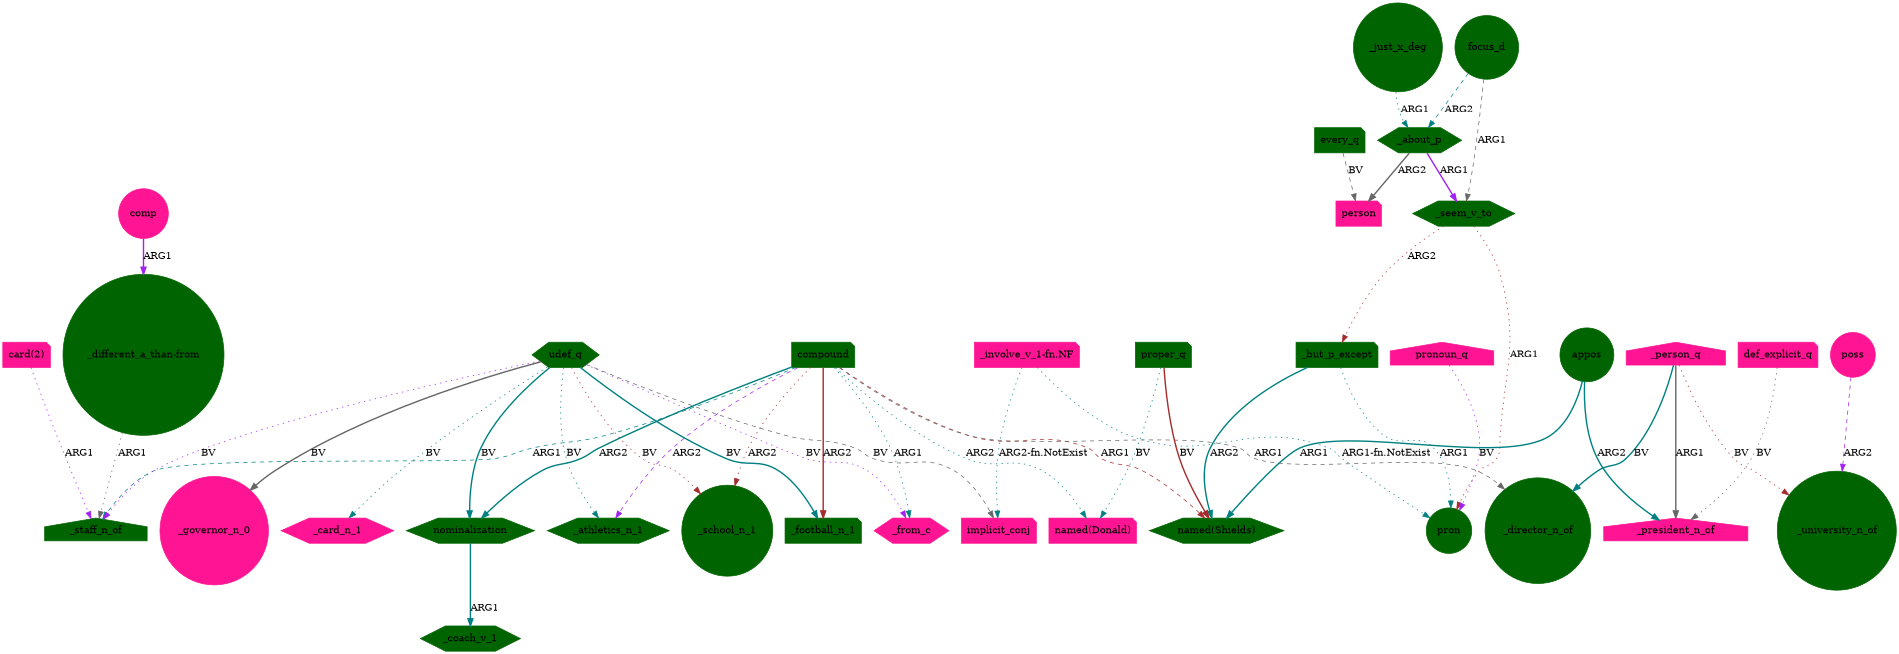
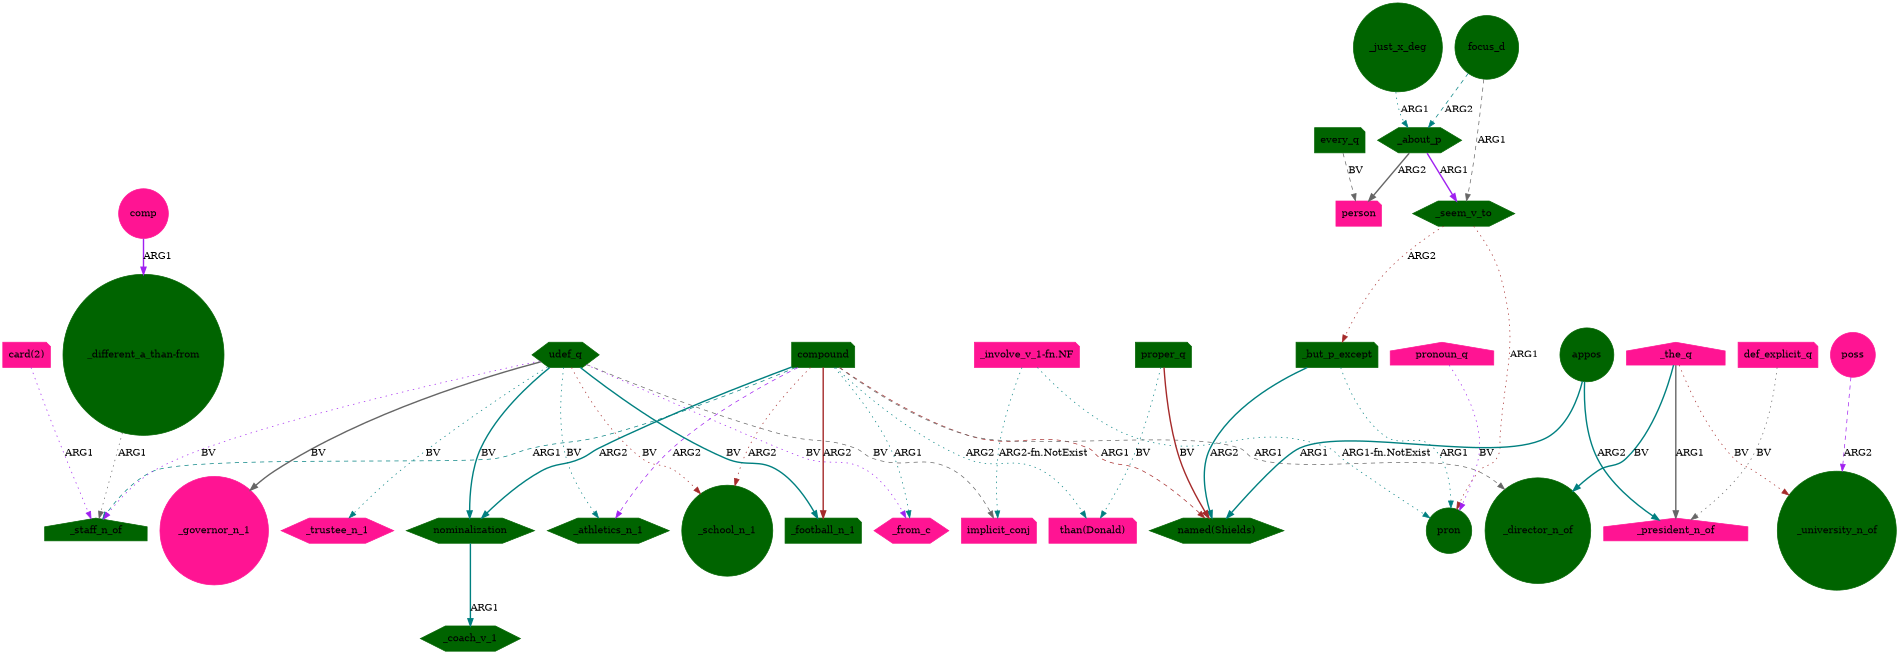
node "_person_q": label "_person_q" -> "_the_q"
node "_governor_n_0": label "_governor_n_0" -> "_governor_n_1"
node "_card_n_1": label "_card_n_1" -> "_trustee_n_1"
node "named(Donald)": label "named(Donald)" -> "than(Donald)"
